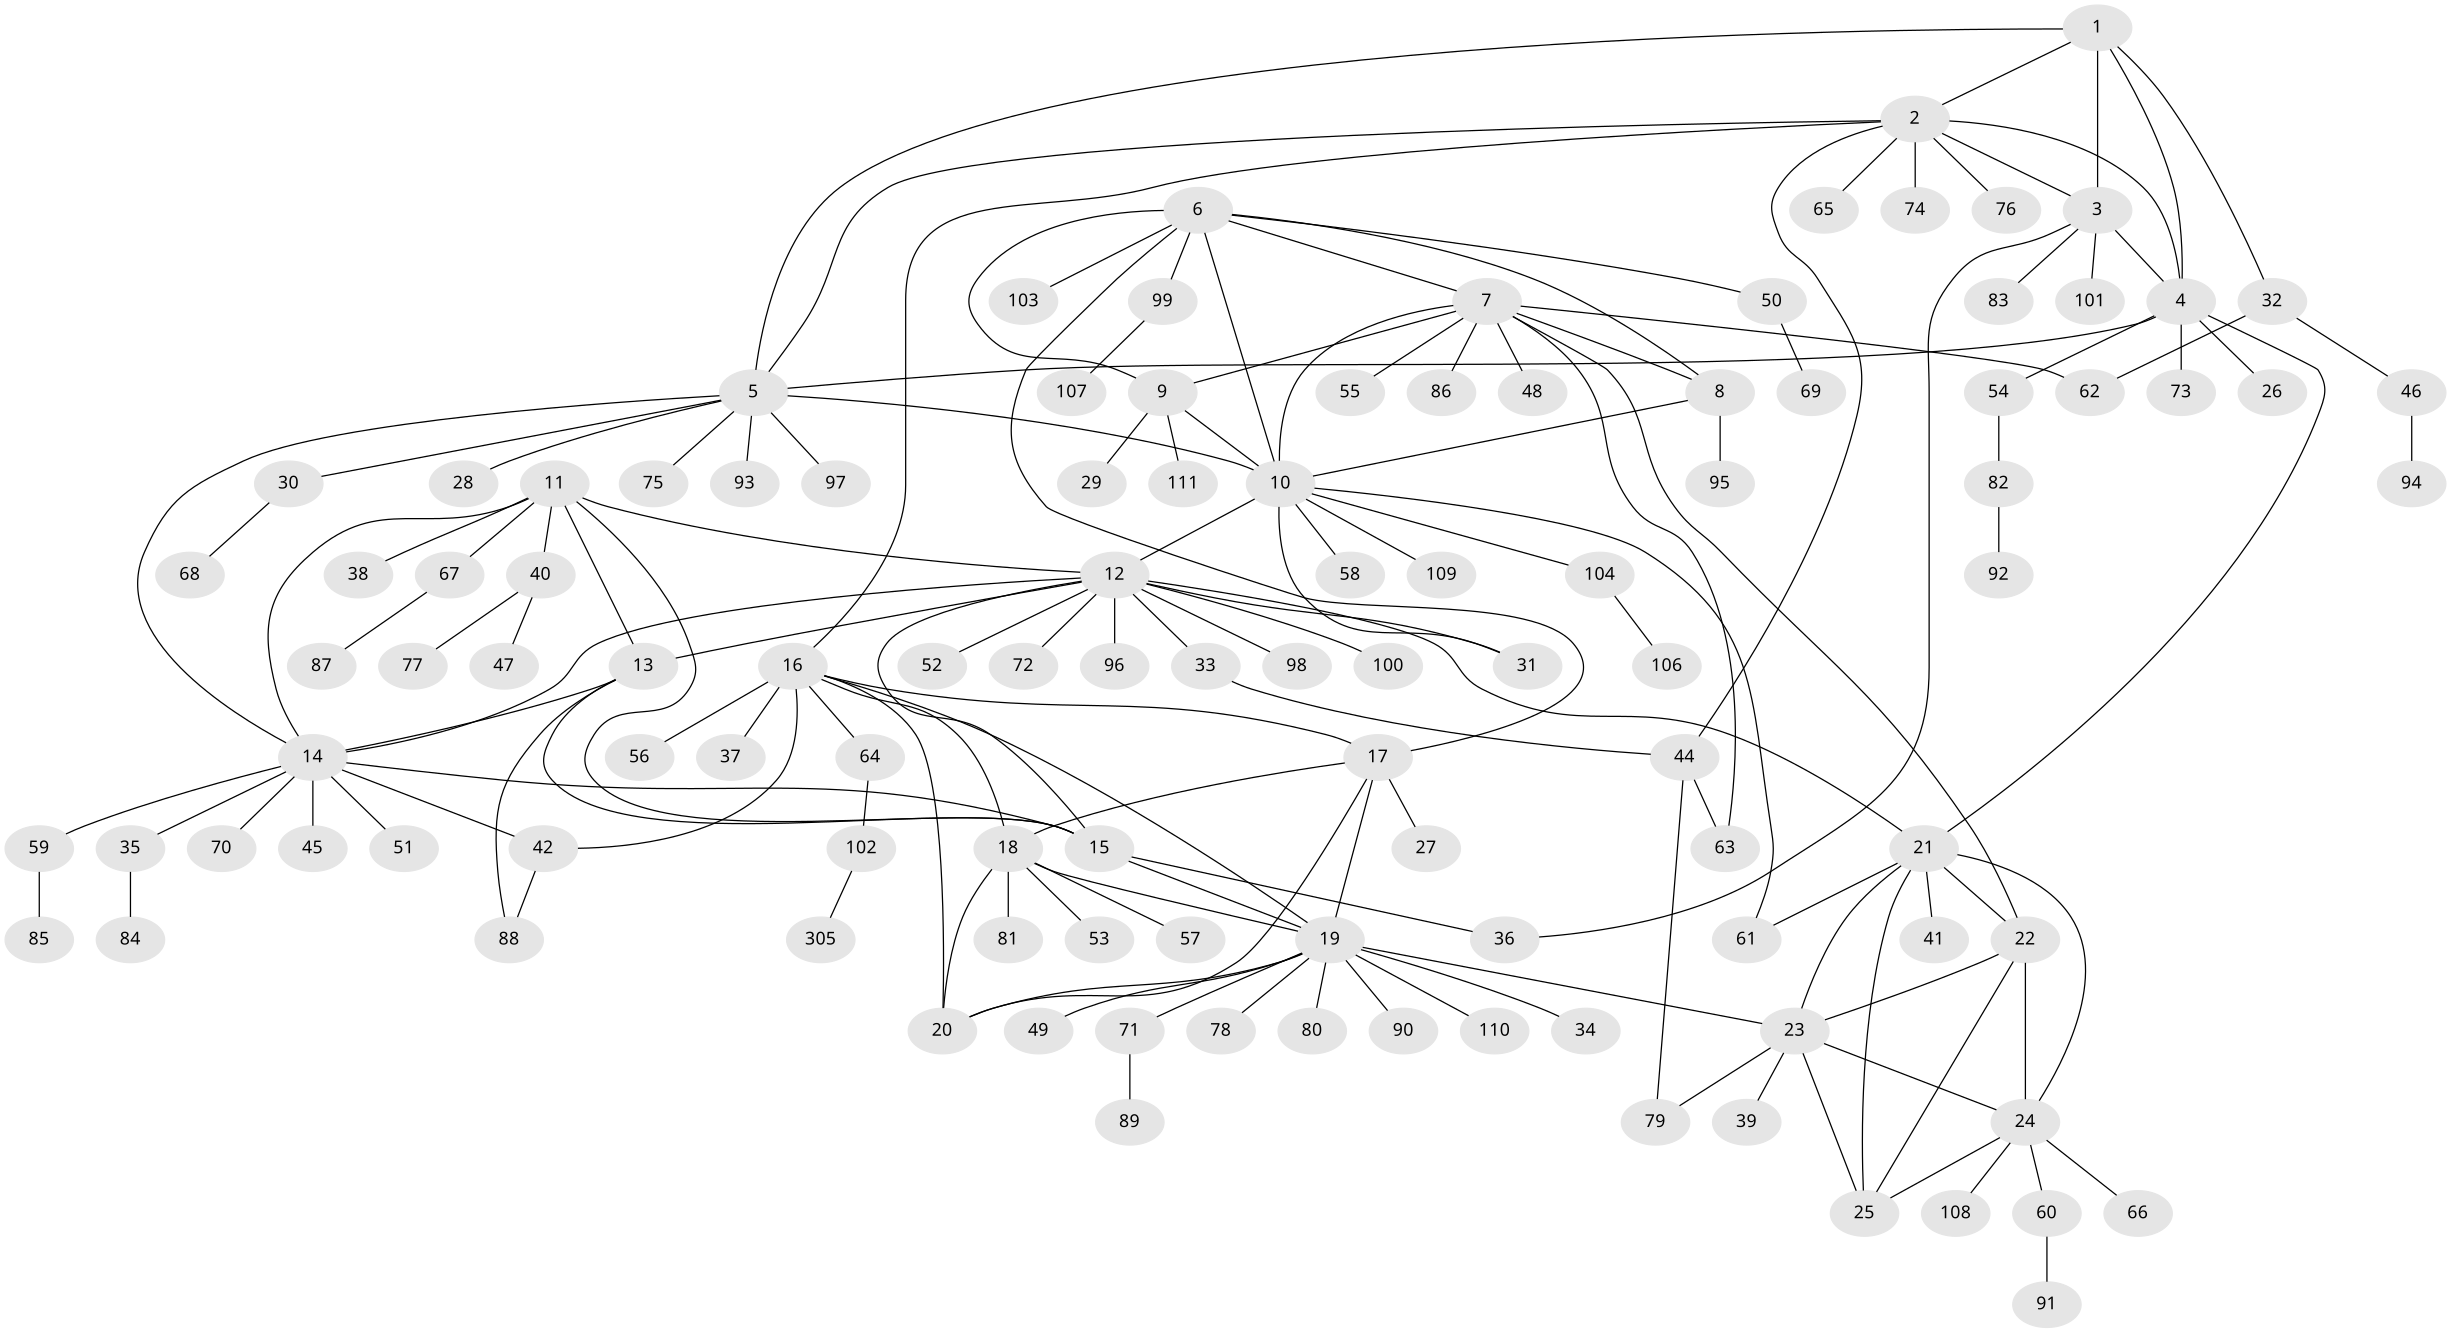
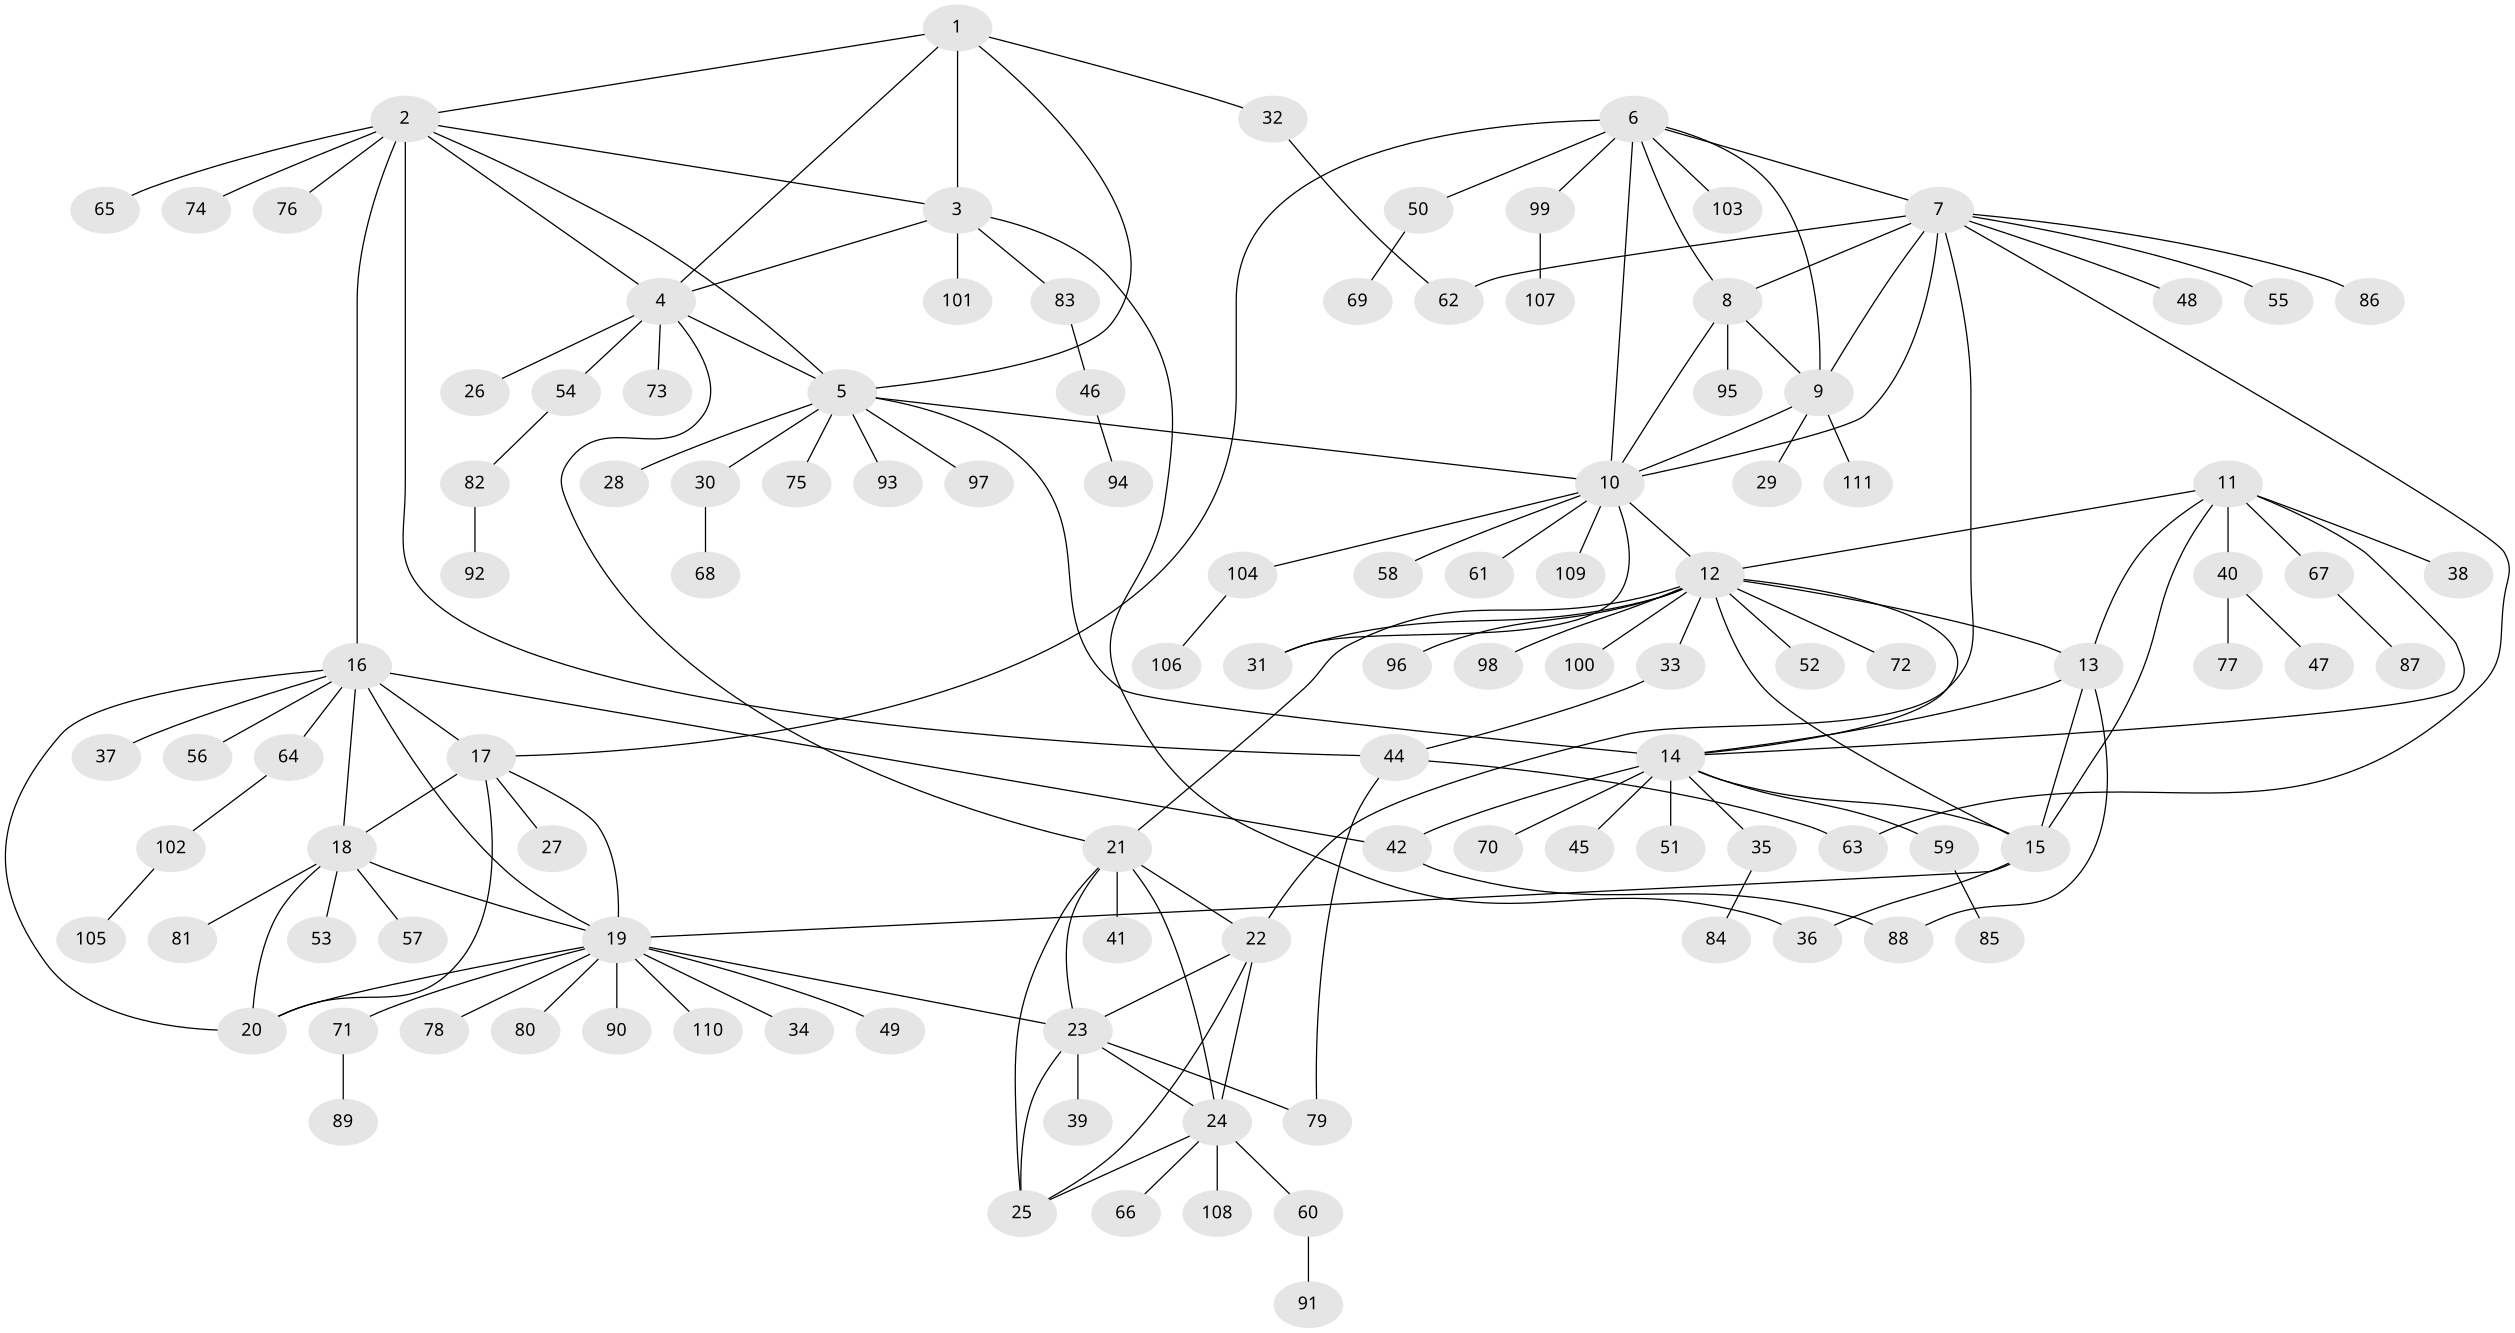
edge "8" -- "9": added
edge "32" -- "46": now "83" -- "46"
edge "21" -- "61": removed
node "305": label "305" -> "105"
